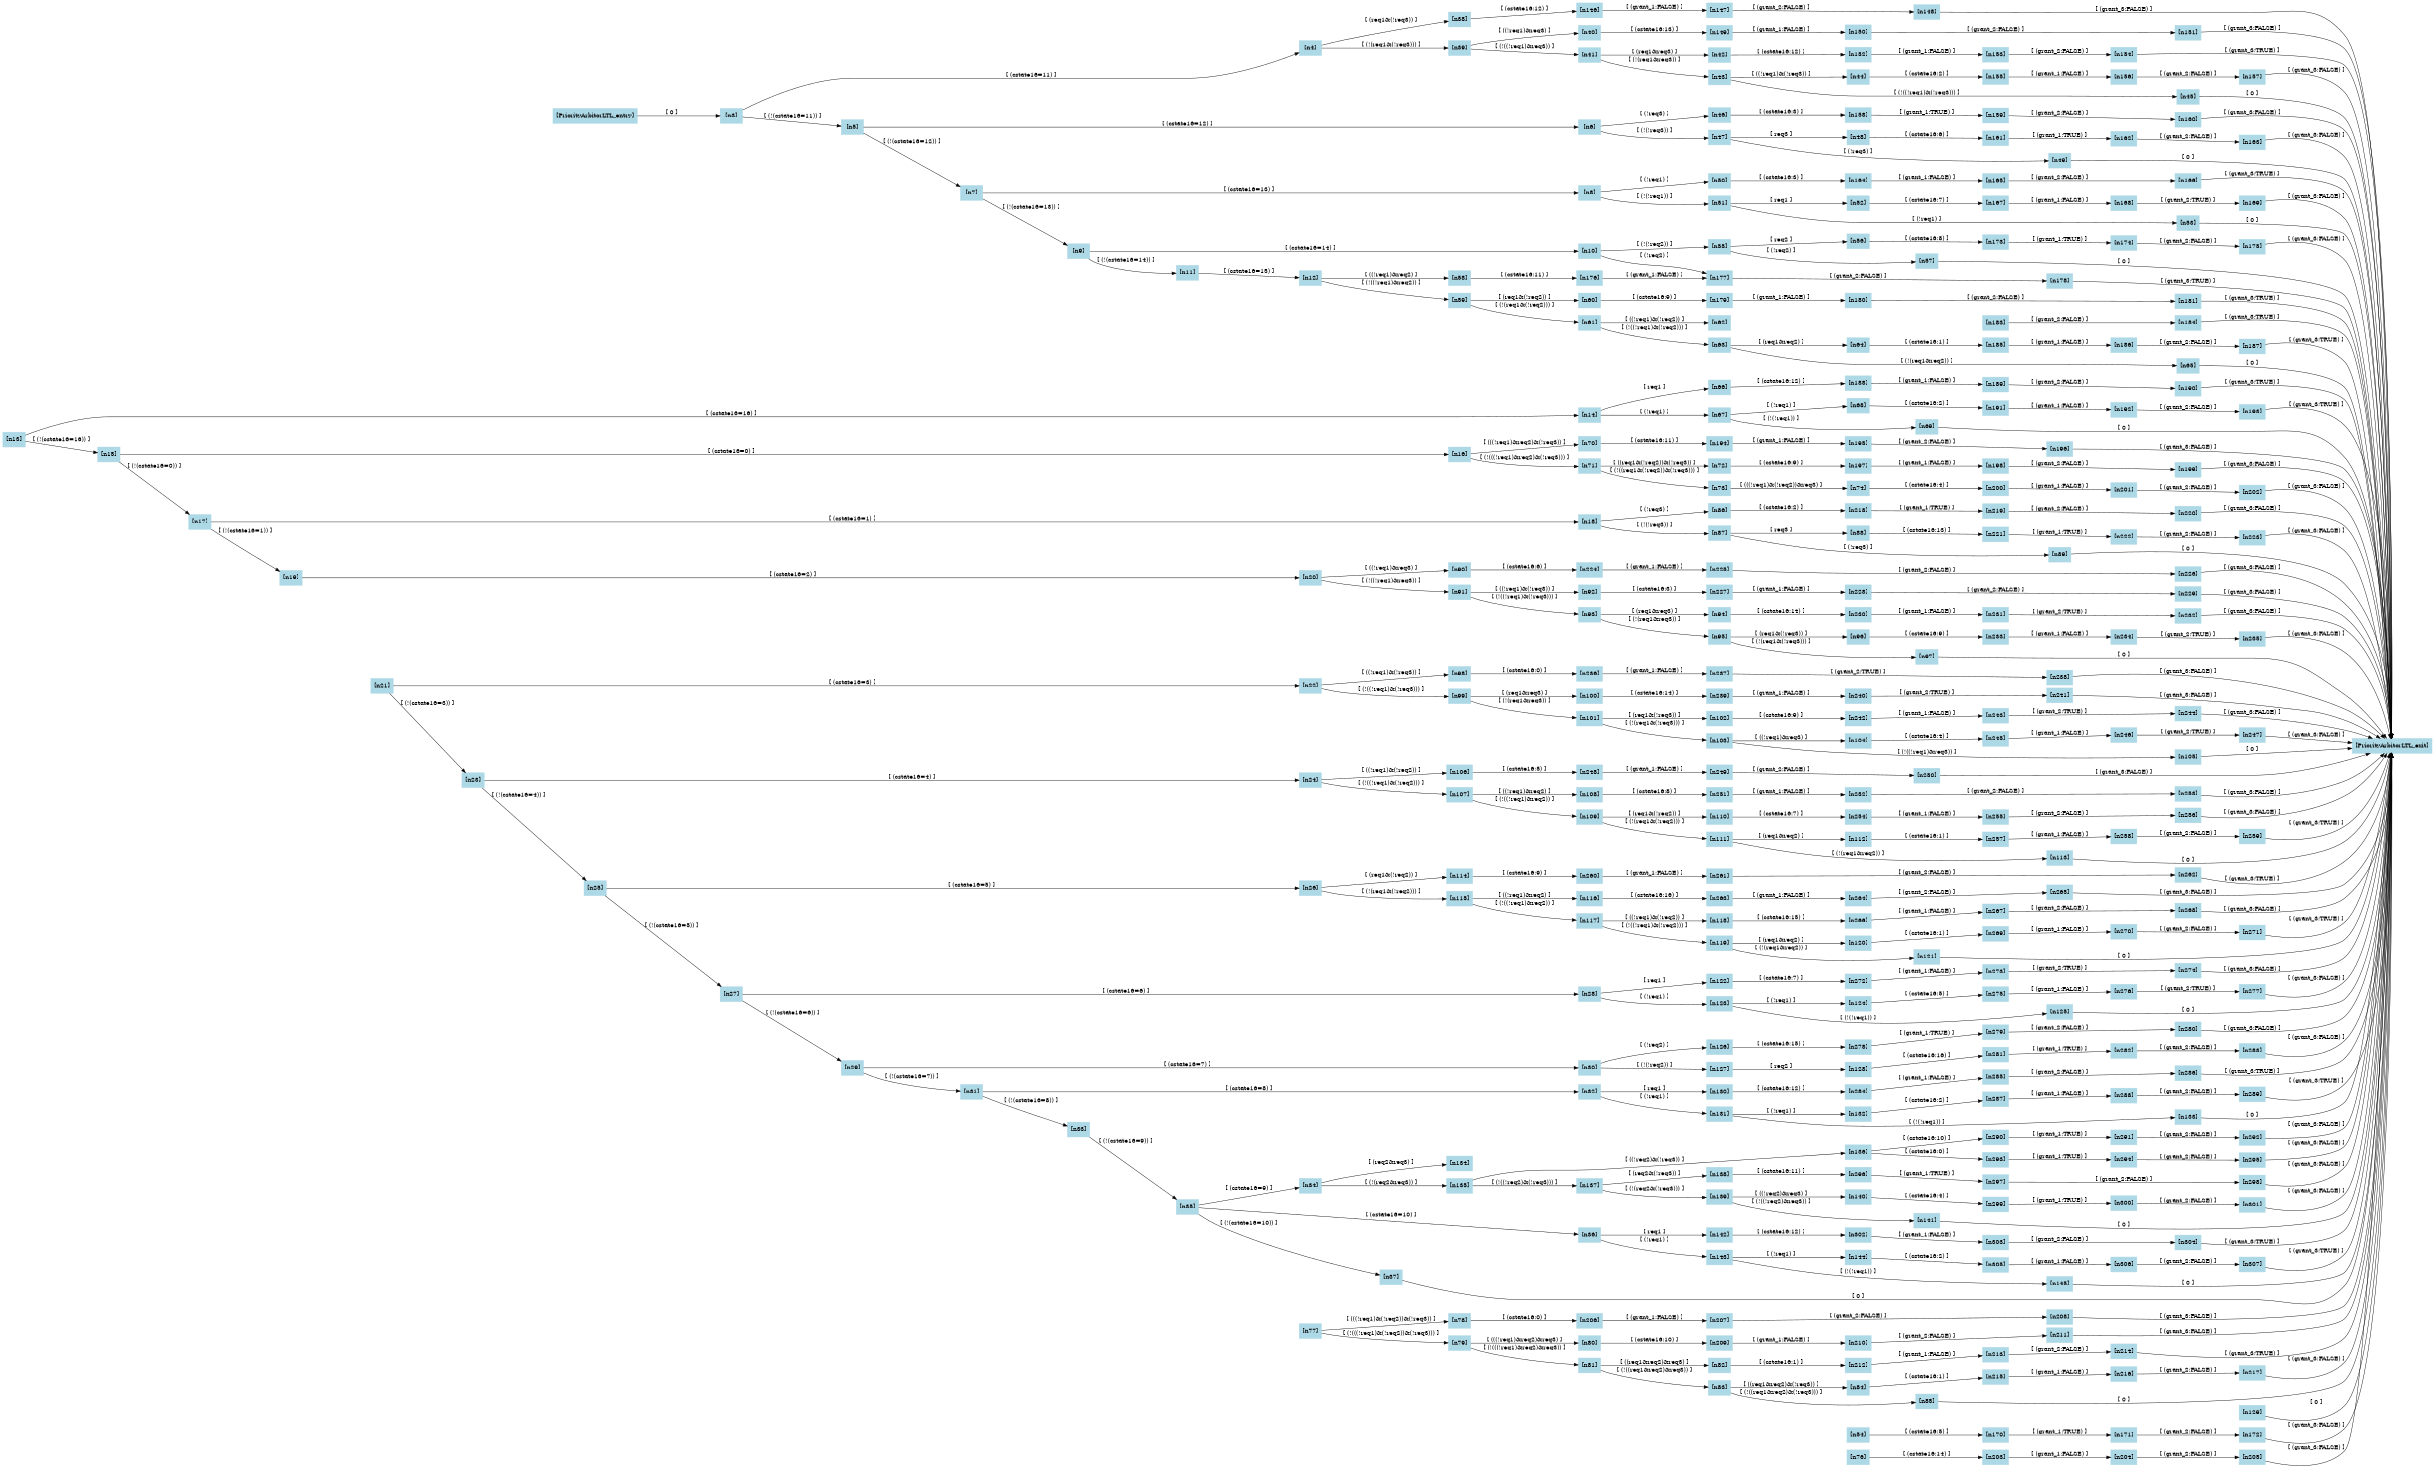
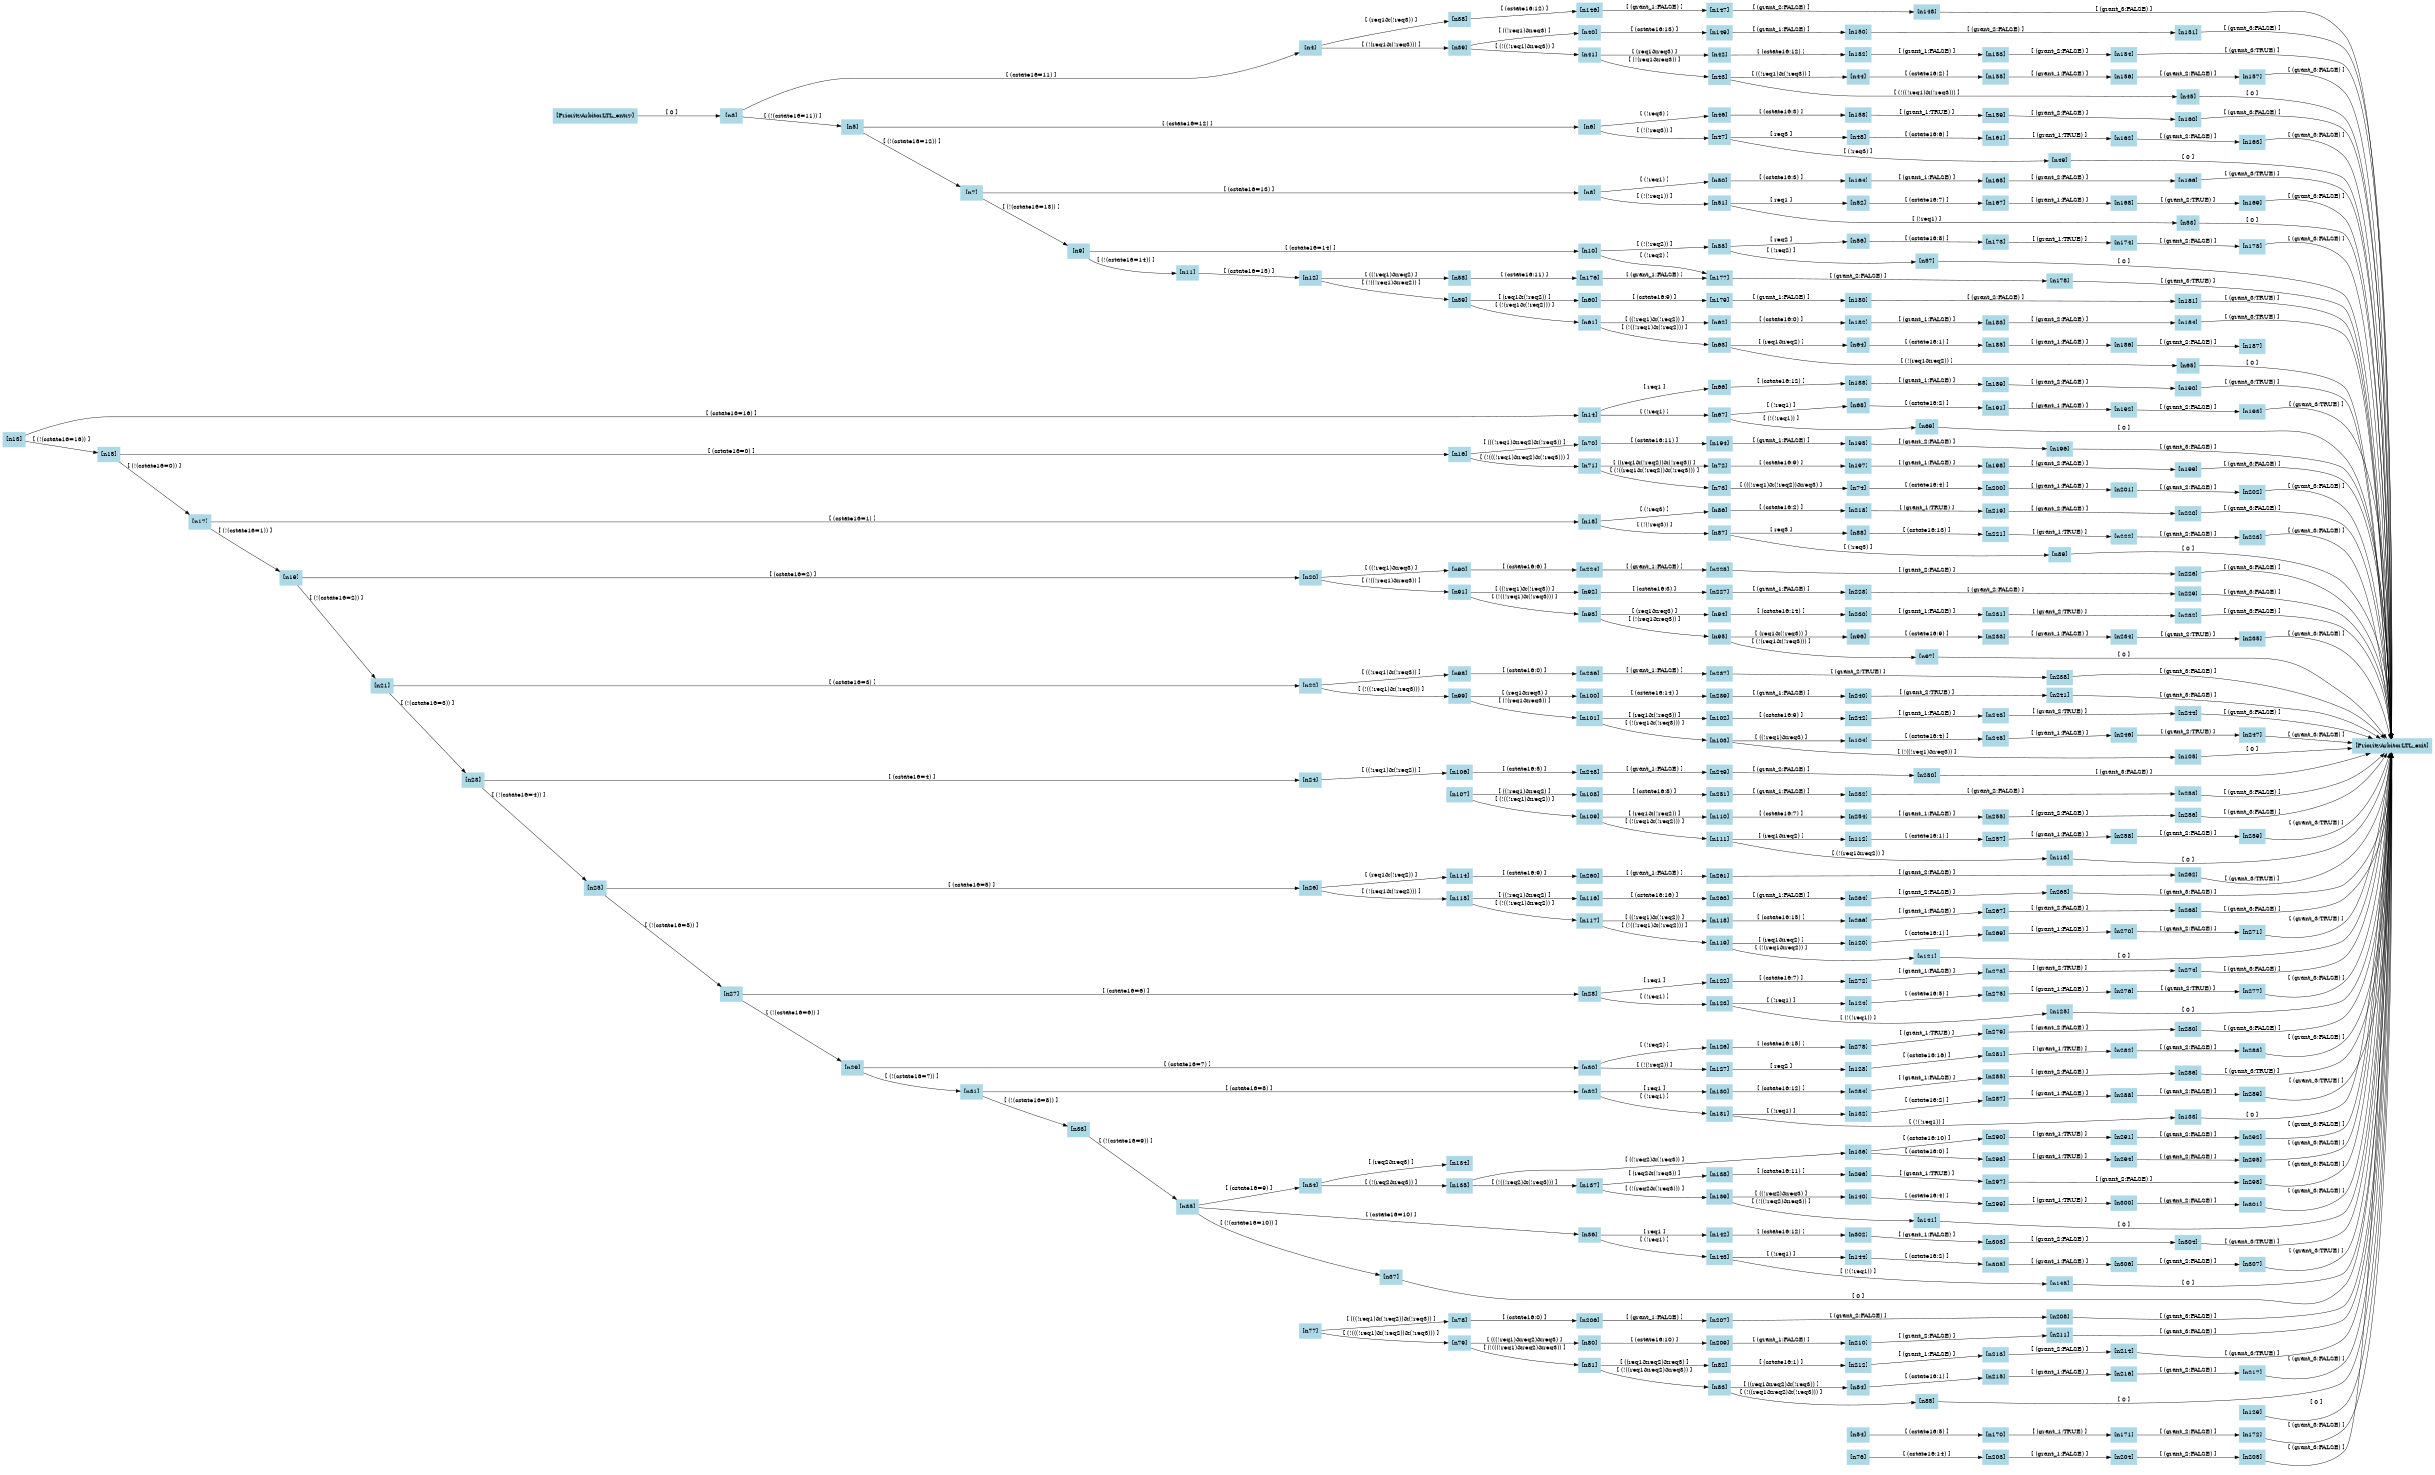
node "[n182]": added
edge "[n187]" -> "[PriorityArbitorLTL_exit]": removed, label "[ (grant_3:TRUE) ]"
edge "[n19]" -> "[n21]": added, label "[ (!(cstate16=2)) ]"
edge "[n24]" -> "[n107]": removed, label "[ (!((!req1)&(!req2))) ]"
